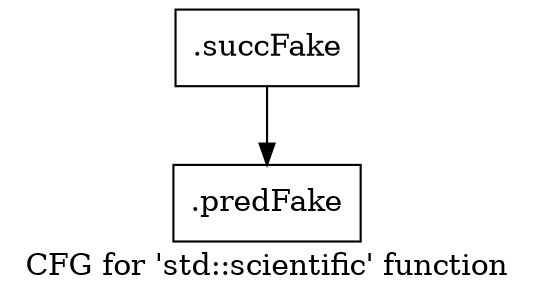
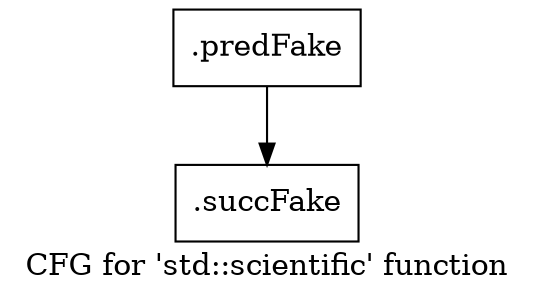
edge ".succFake" -> ".predFake": reversed
